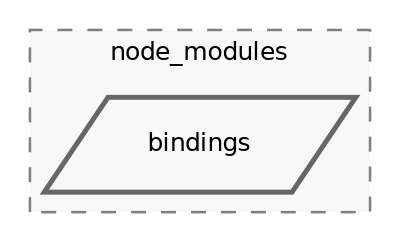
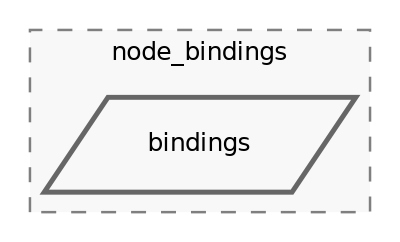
cluster "node_modules": label "node_modules" -> "node_bindings"
